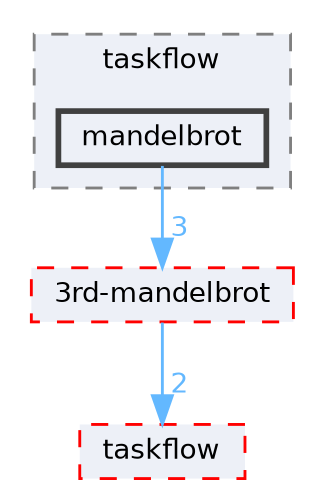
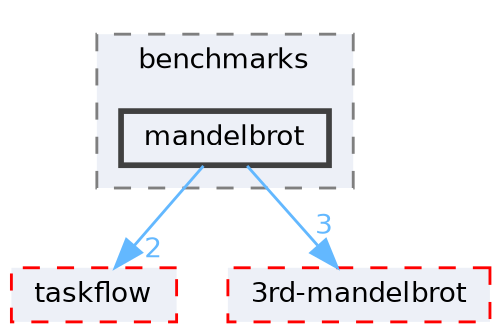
cluster "taskflow": label "taskflow" -> "benchmarks"
edge "3rd-mandelbrot" -> "taskflow": now "mandelbrot" -> "taskflow"
